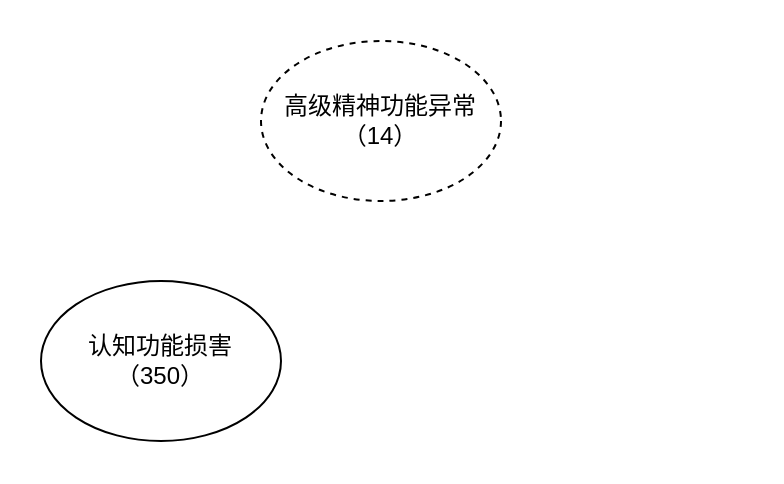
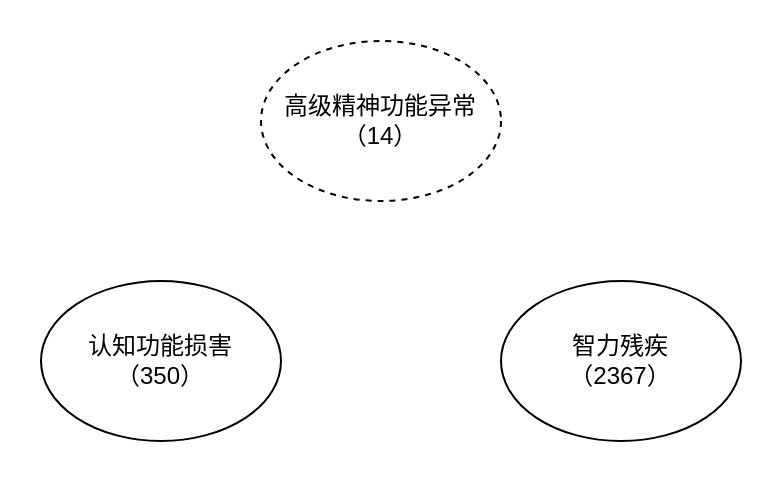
node "智力残疾 （2367）": added
